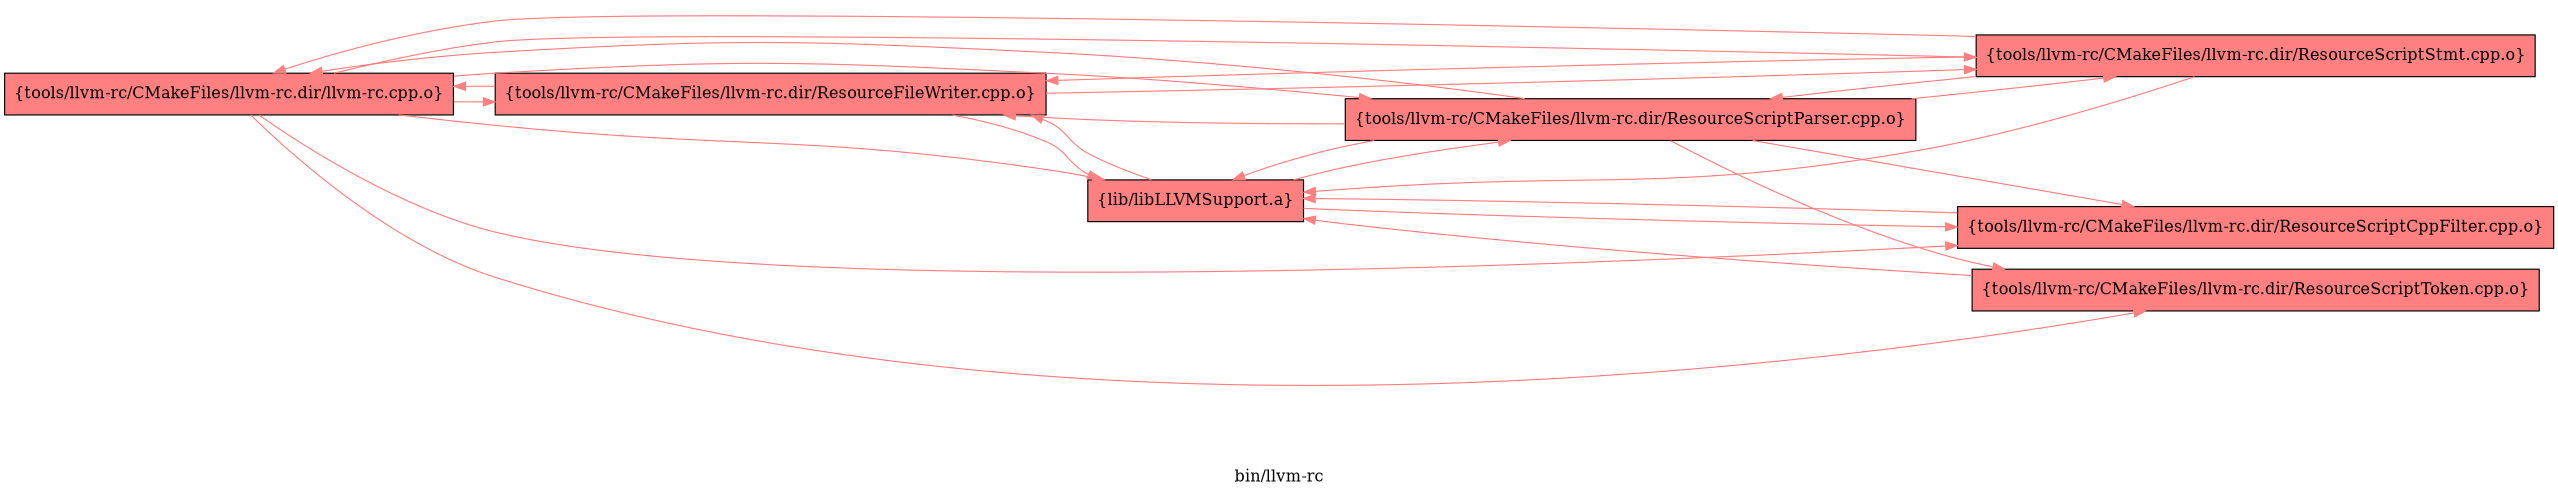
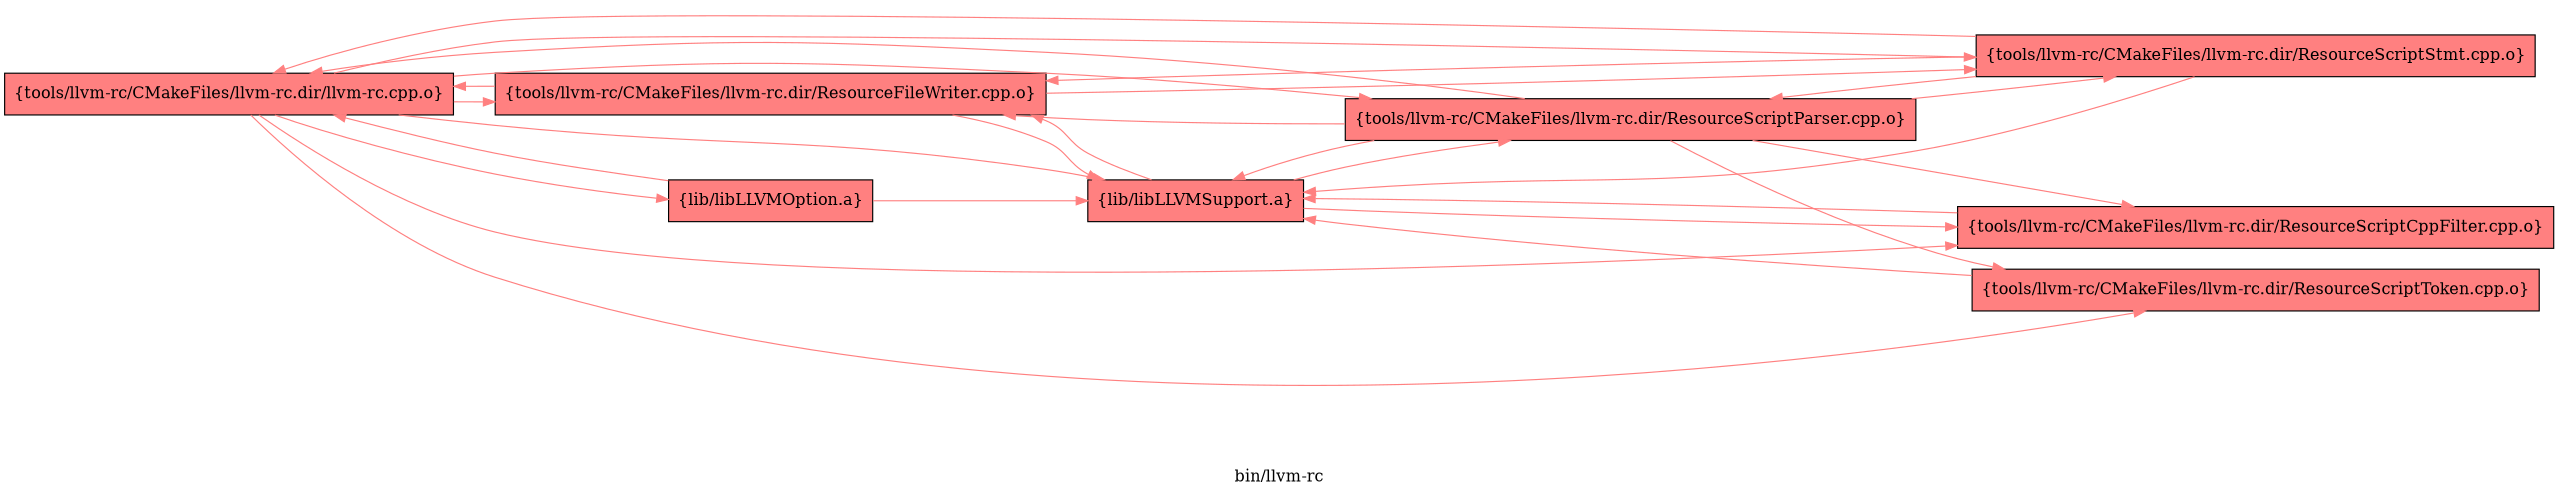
node "{lib/libLLVMOption.a}": added
